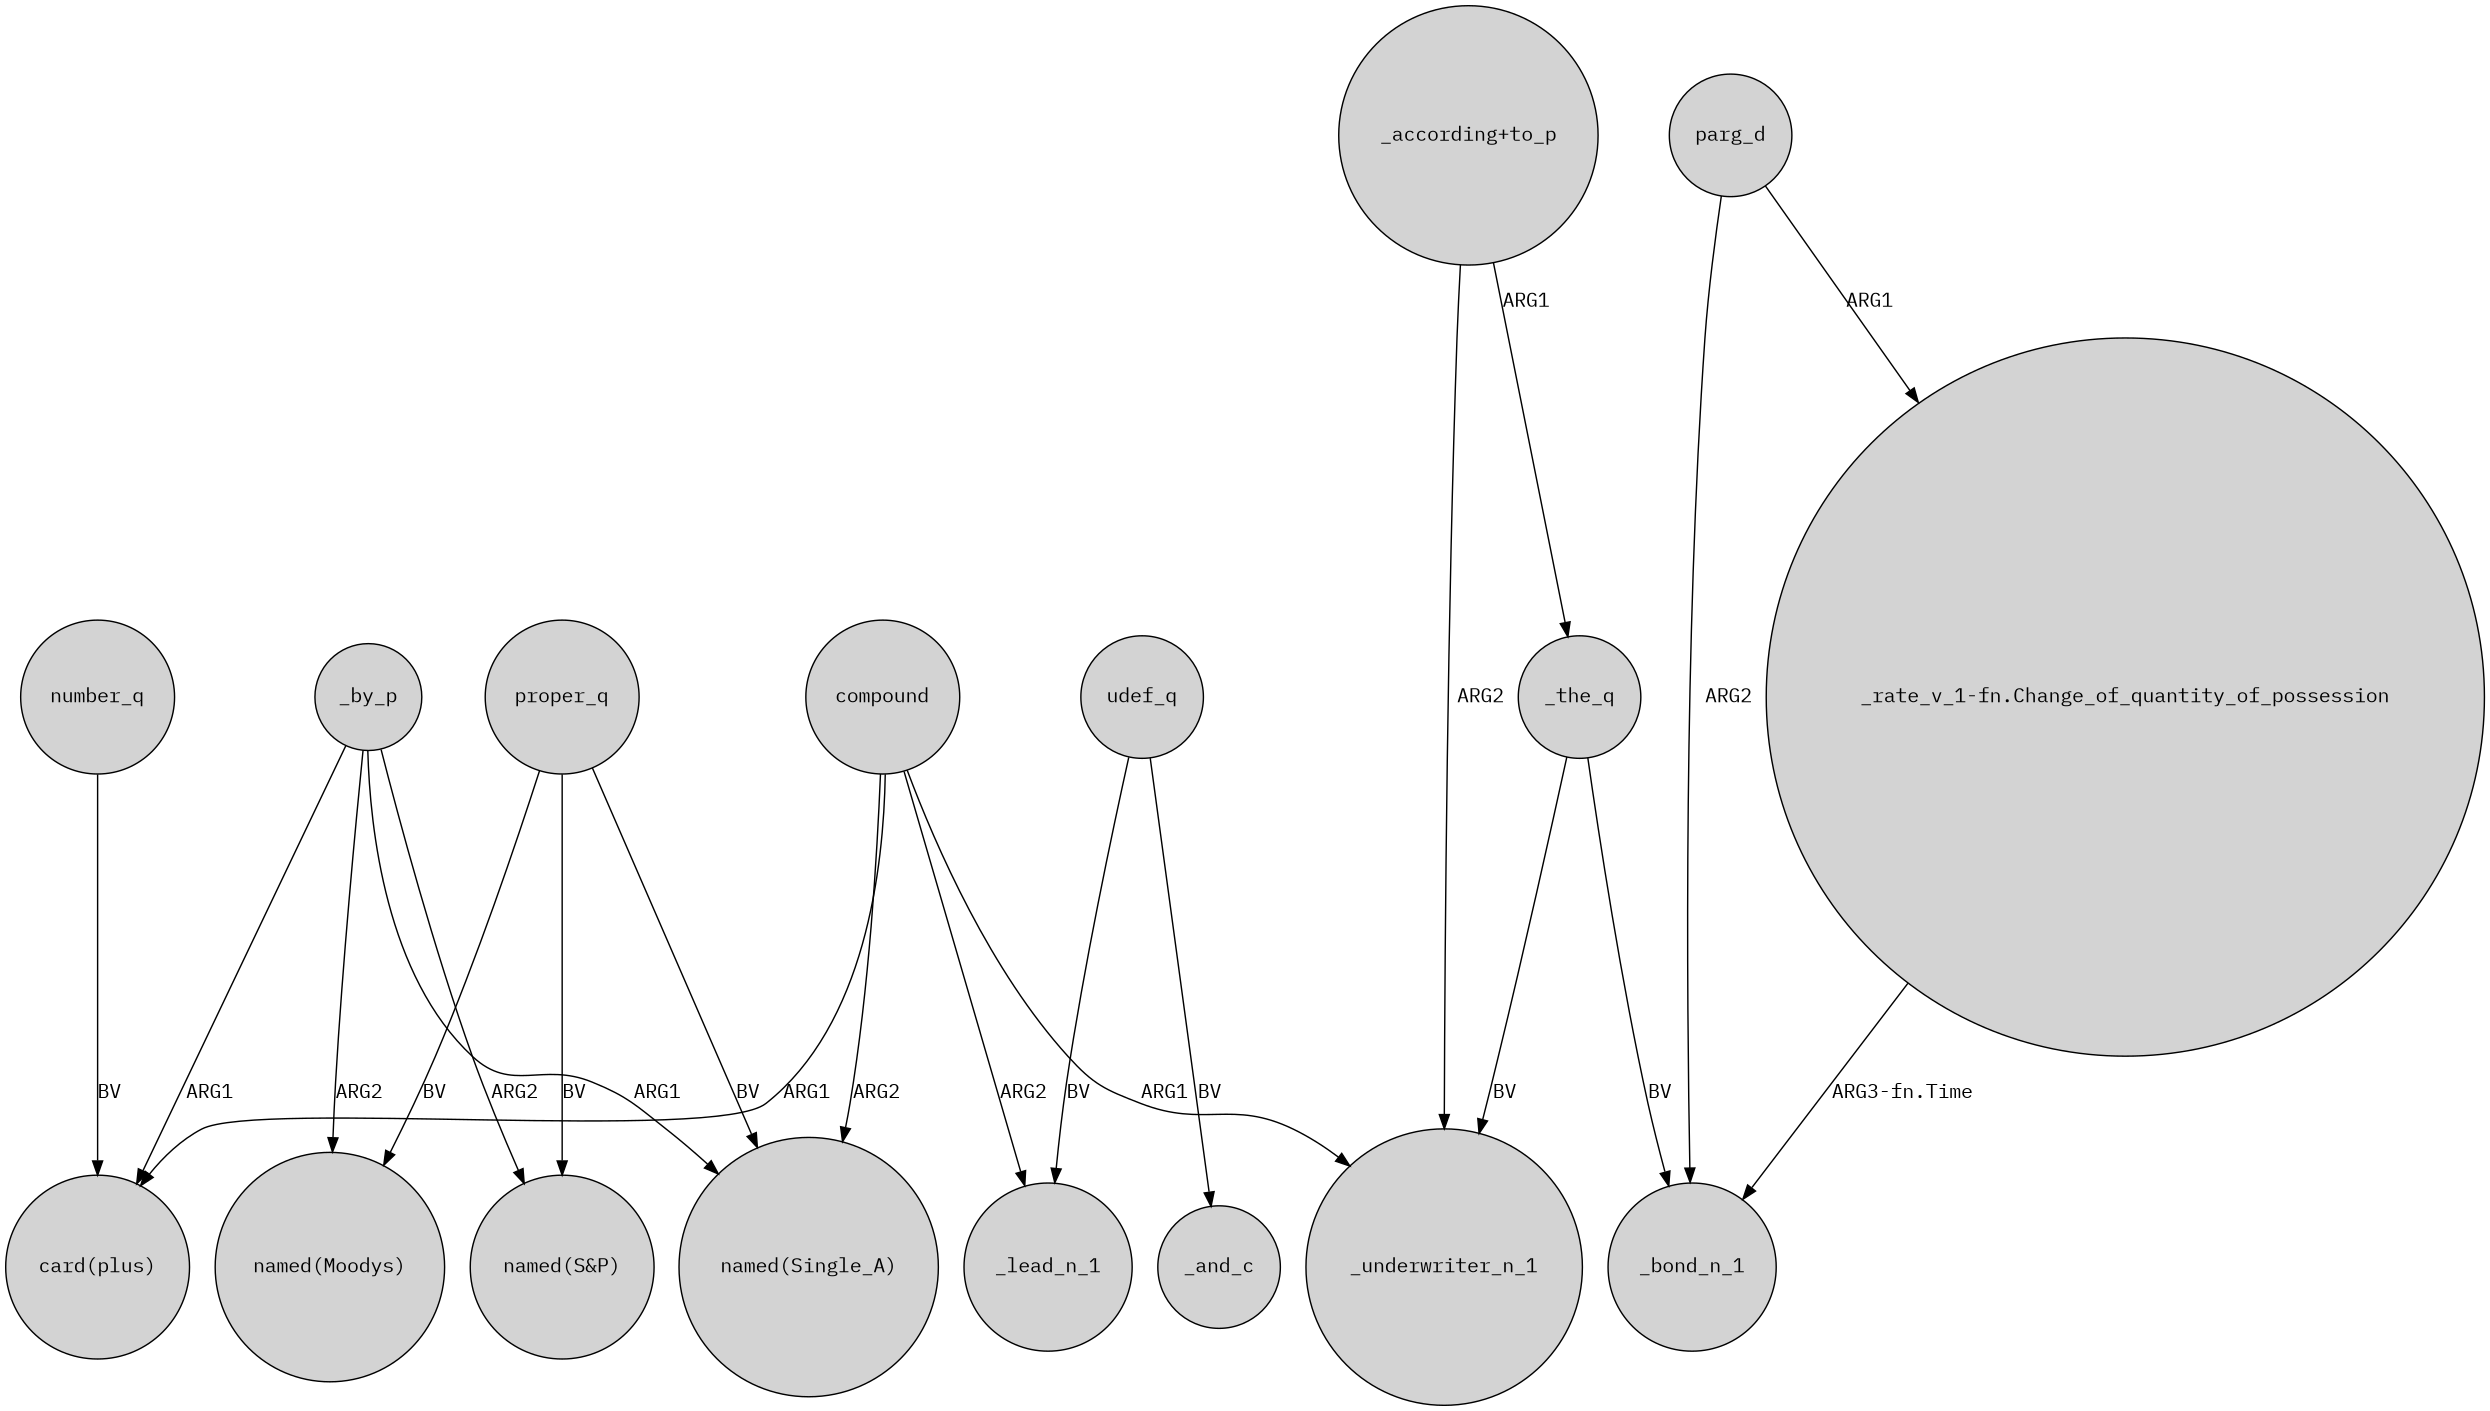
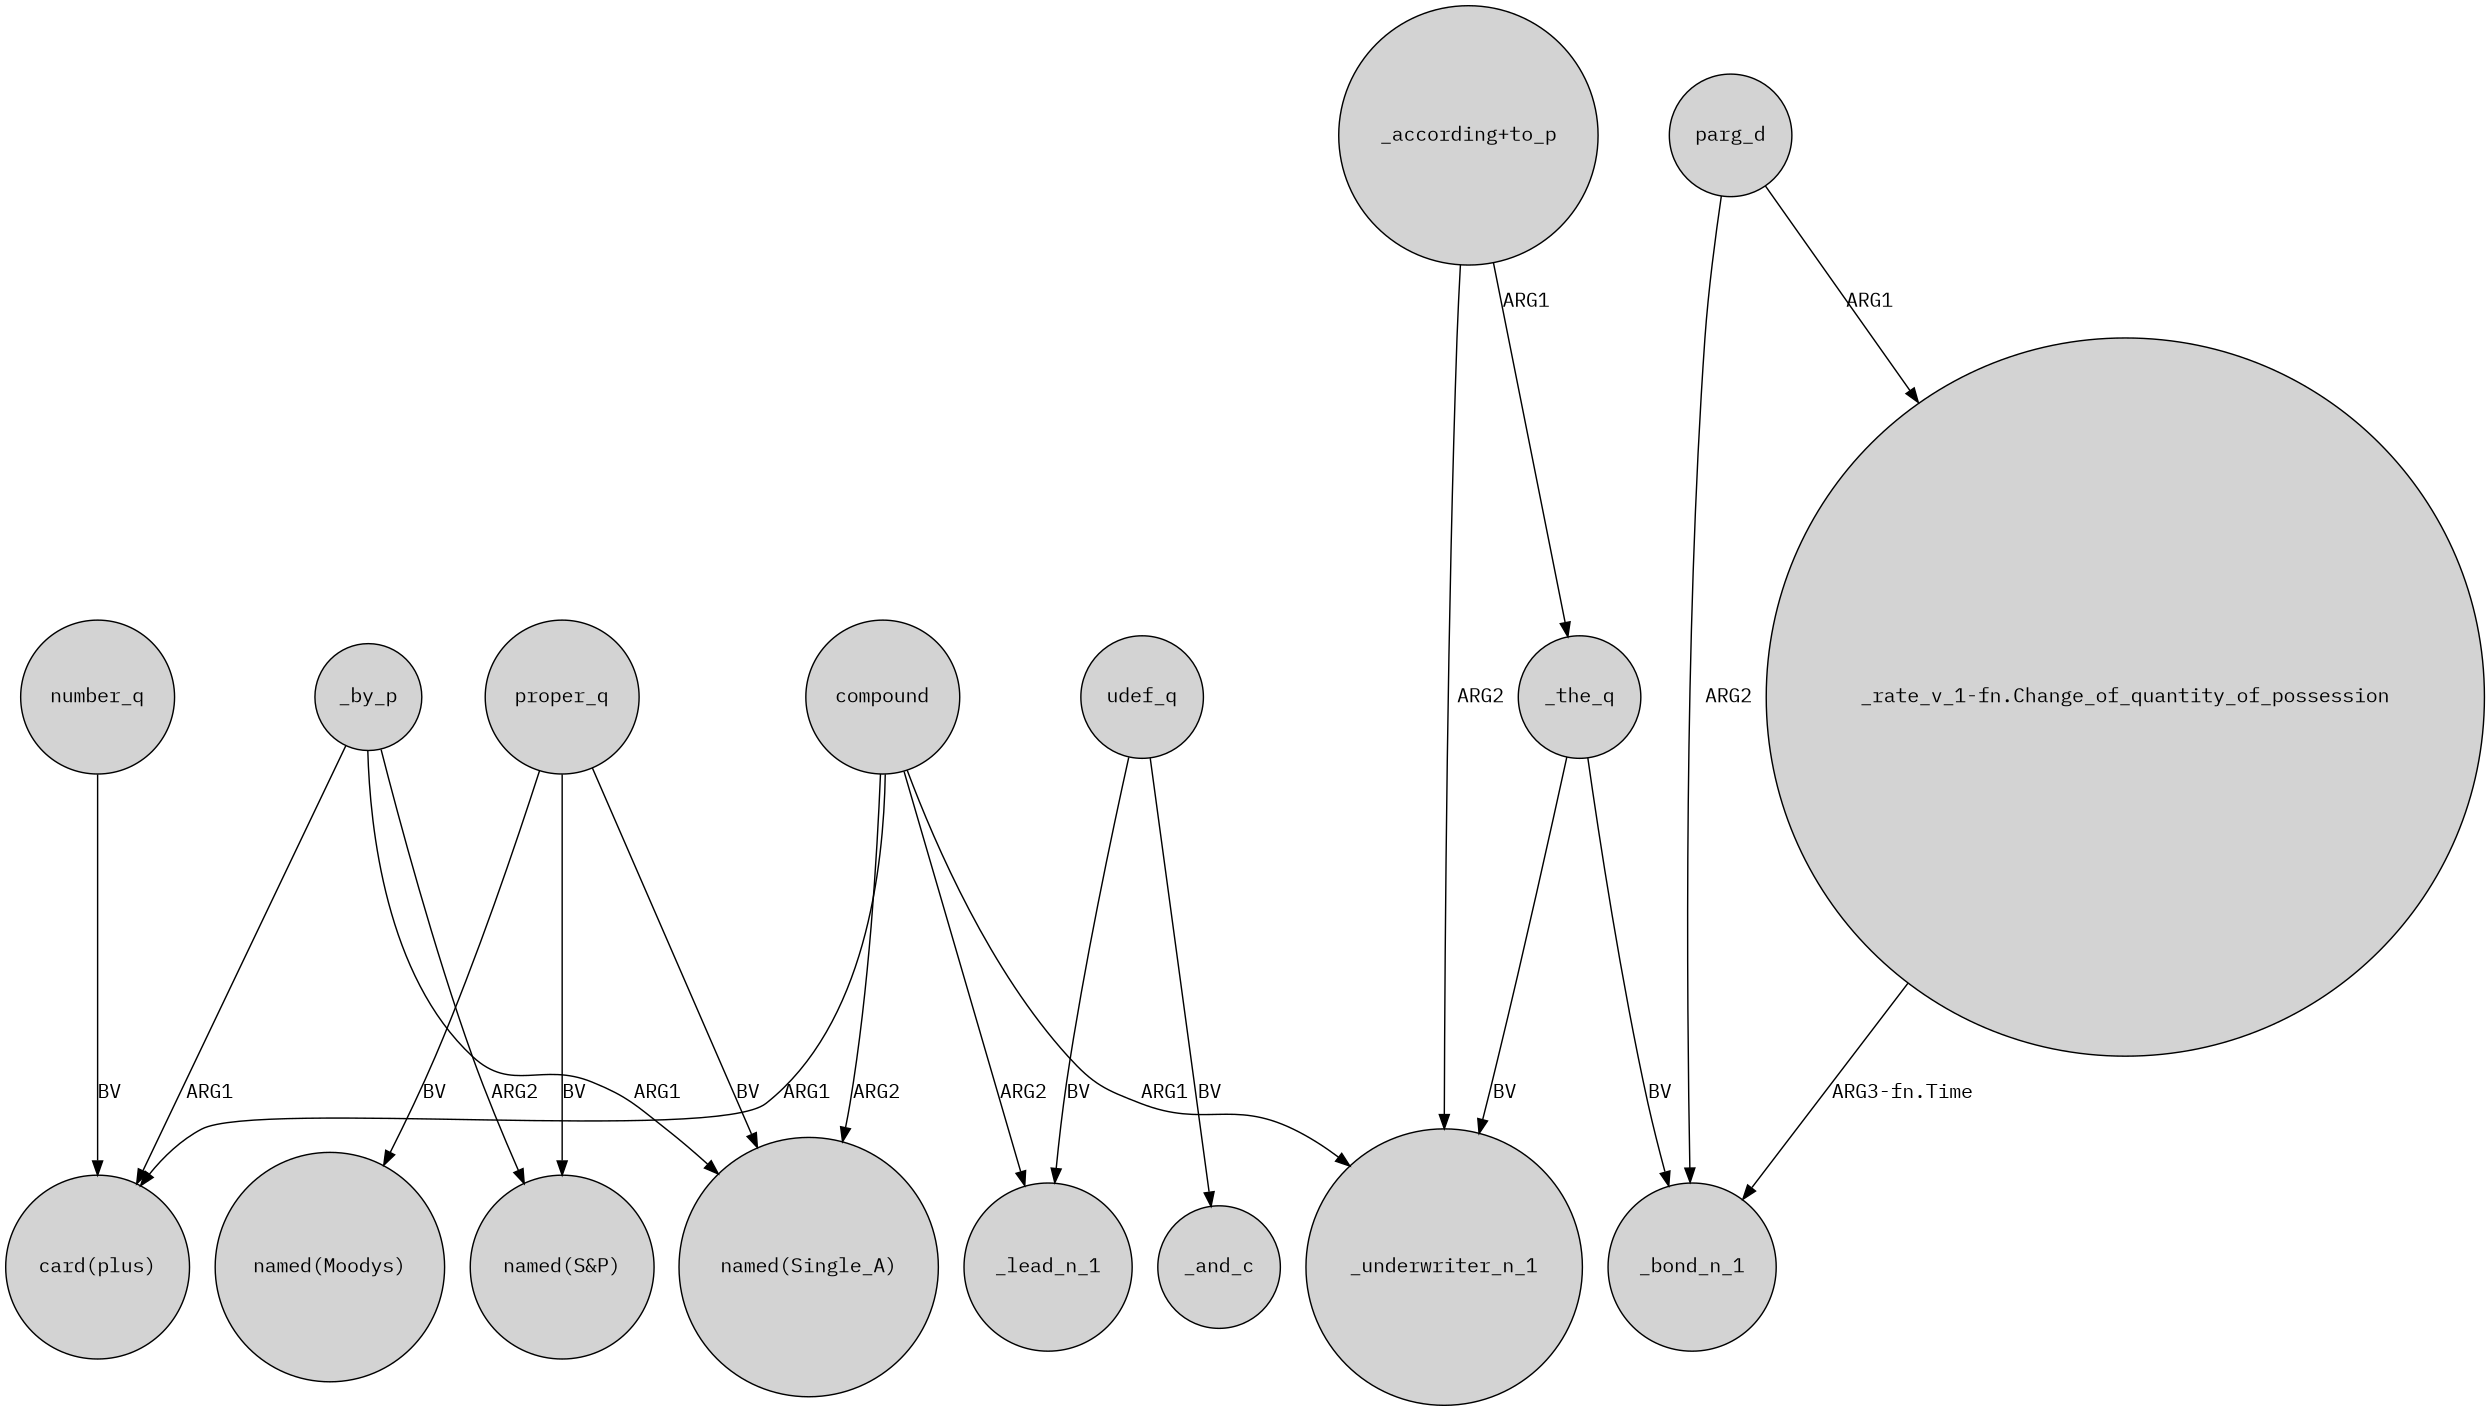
edge "_by_p" -> "named(Moodys)": removed, label "ARG2"
